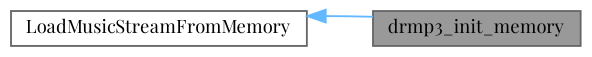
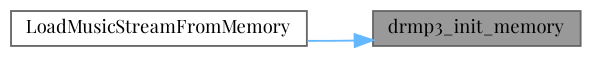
edge "drmp3_init_memory" -> "LoadMusicStreamFromMemory": reversed
